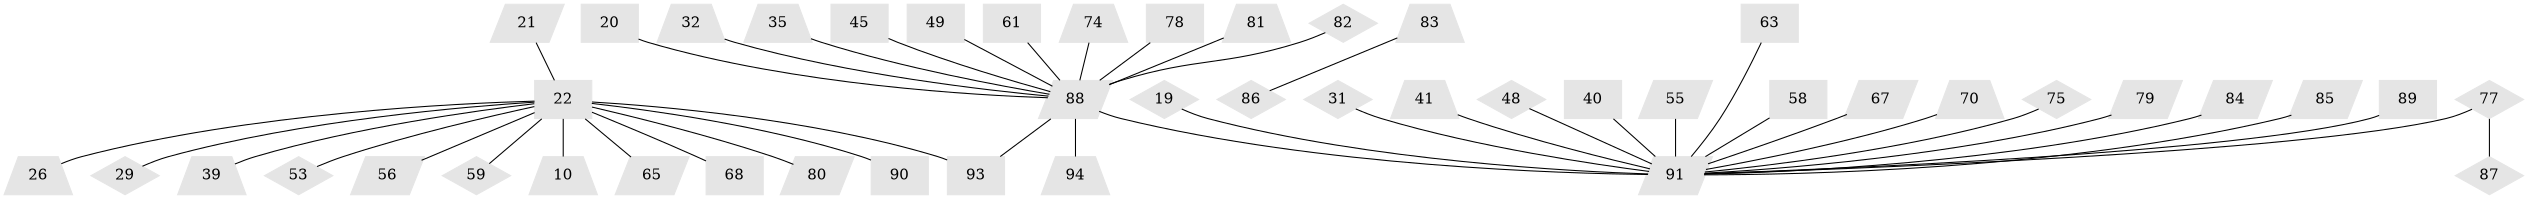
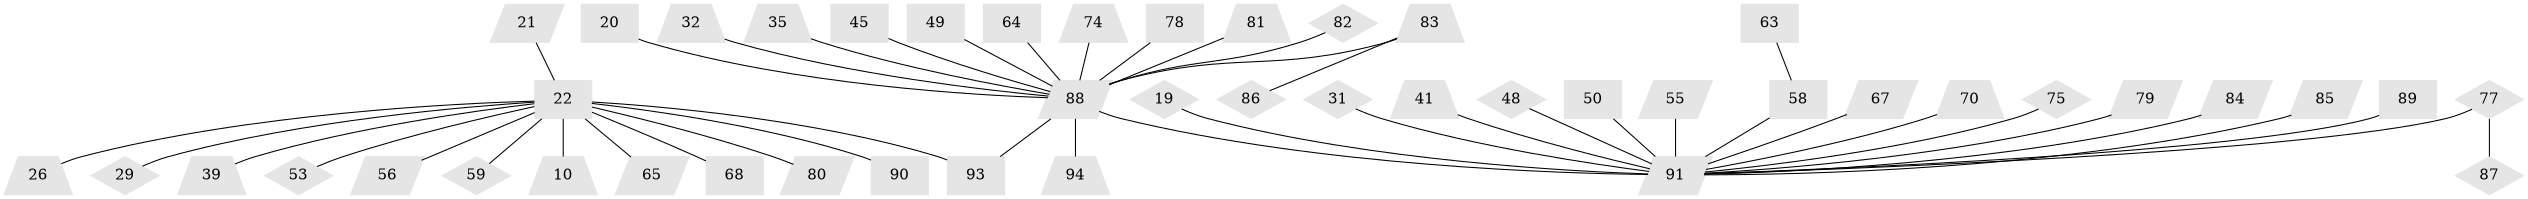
node "61": label "61" -> "64"
edge "83" -- "88": added
node "40": label "40" -> "50"
edge "63" -- "91": now "63" -- "58"
